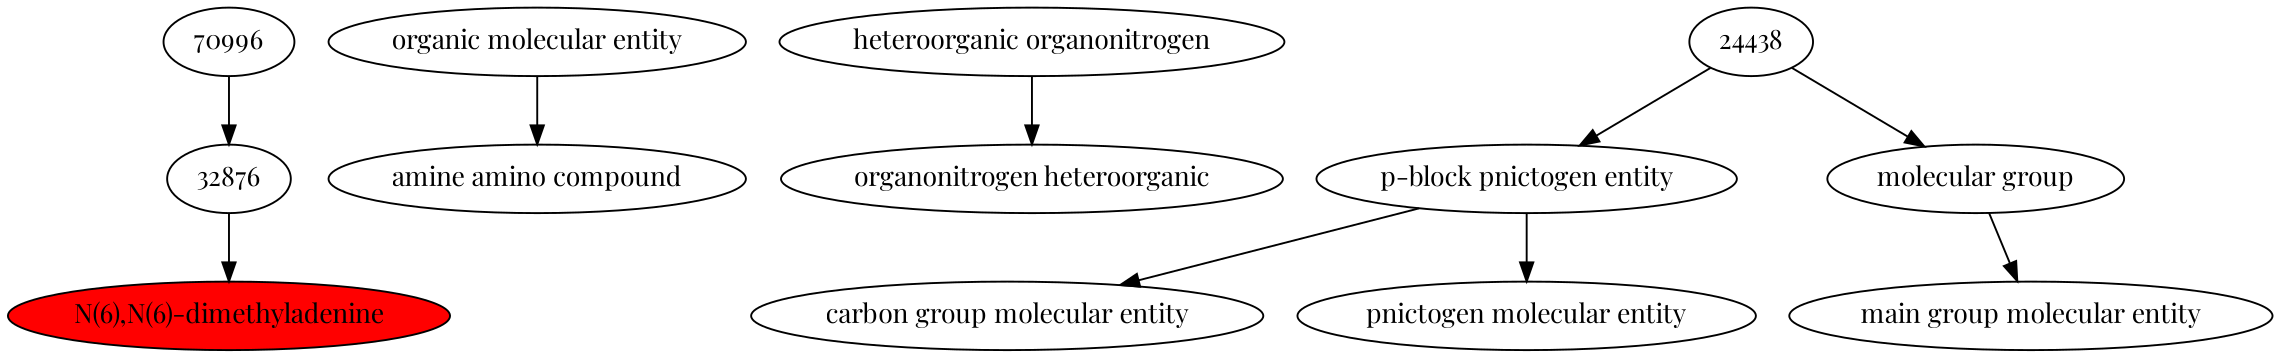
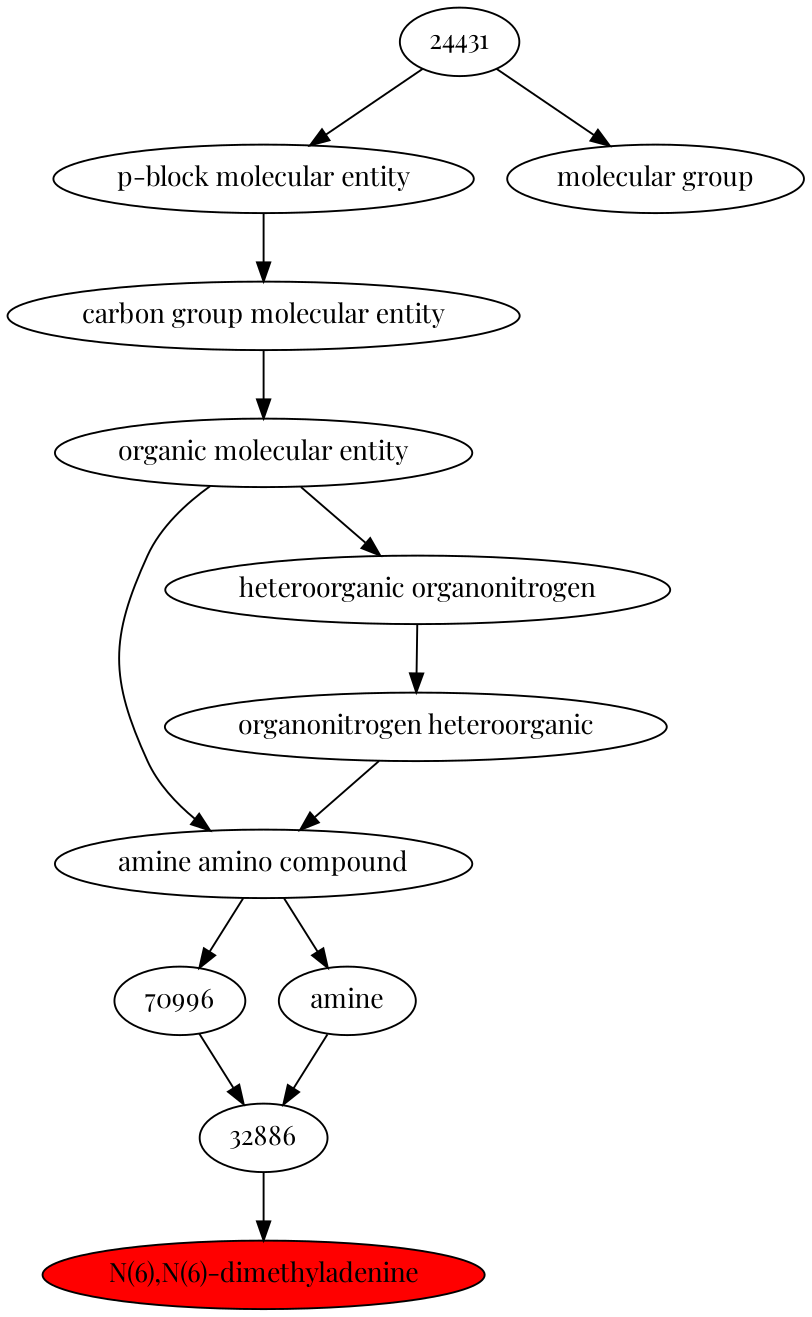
node "24438": label "24438" -> "24431"
node "32876": label "32876" -> "32886"
node "p-block pnictogen entity": label "p-block pnictogen entity" -> "p-block molecular entity"
node "pnictogen molecular entity": removed
node "main group molecular entity": removed
edge "carbon group molecular entity" -> "organic molecular entity": added
edge "organic molecular entity" -> "heteroorganic organonitrogen": added
edge "organonitrogen heteroorganic" -> "amine amino compound": added
edge "amine amino compound" -> "70996": added
node "amine": added
